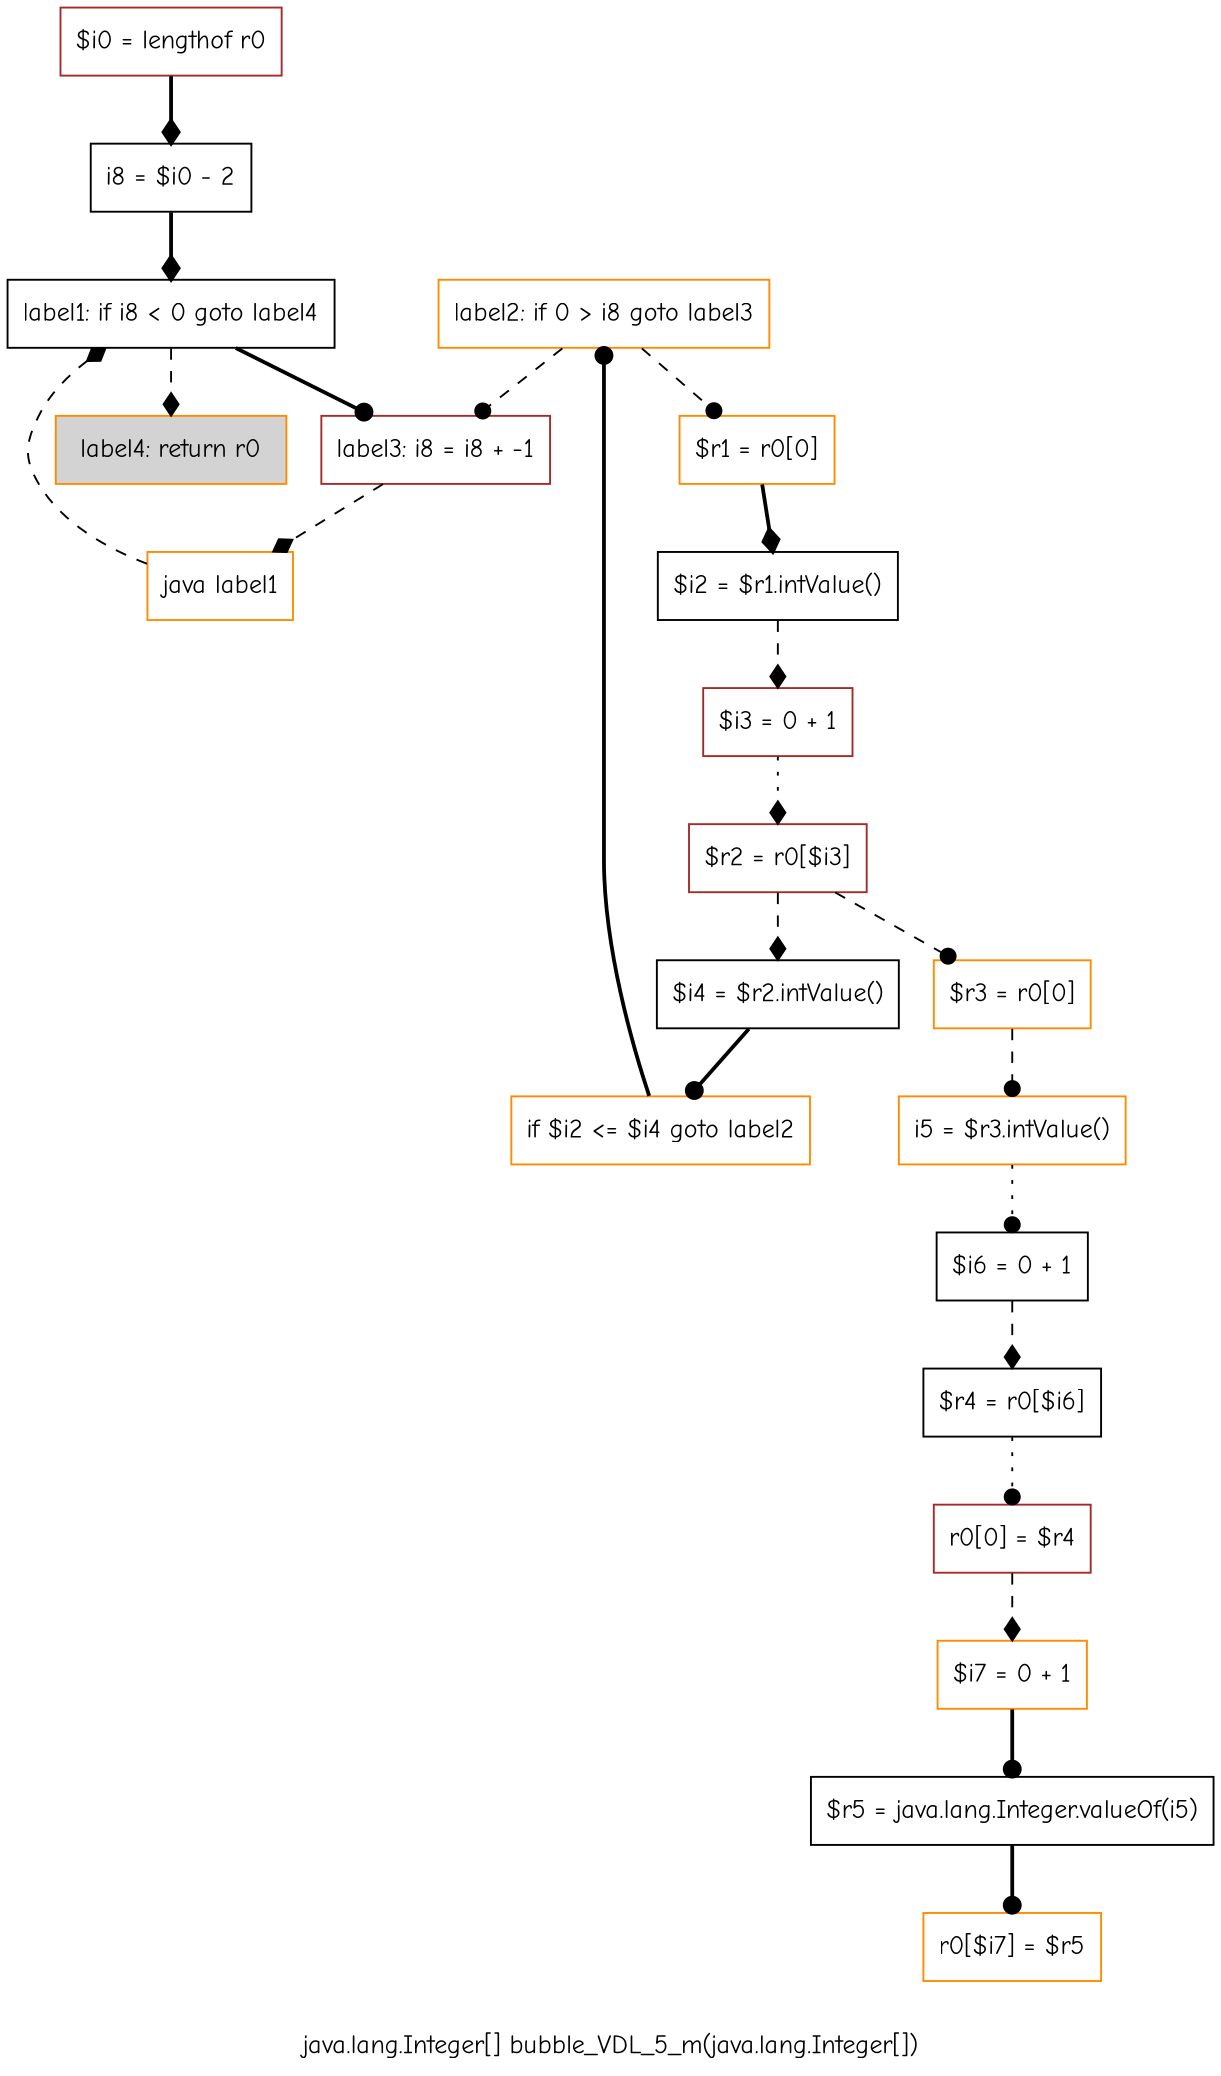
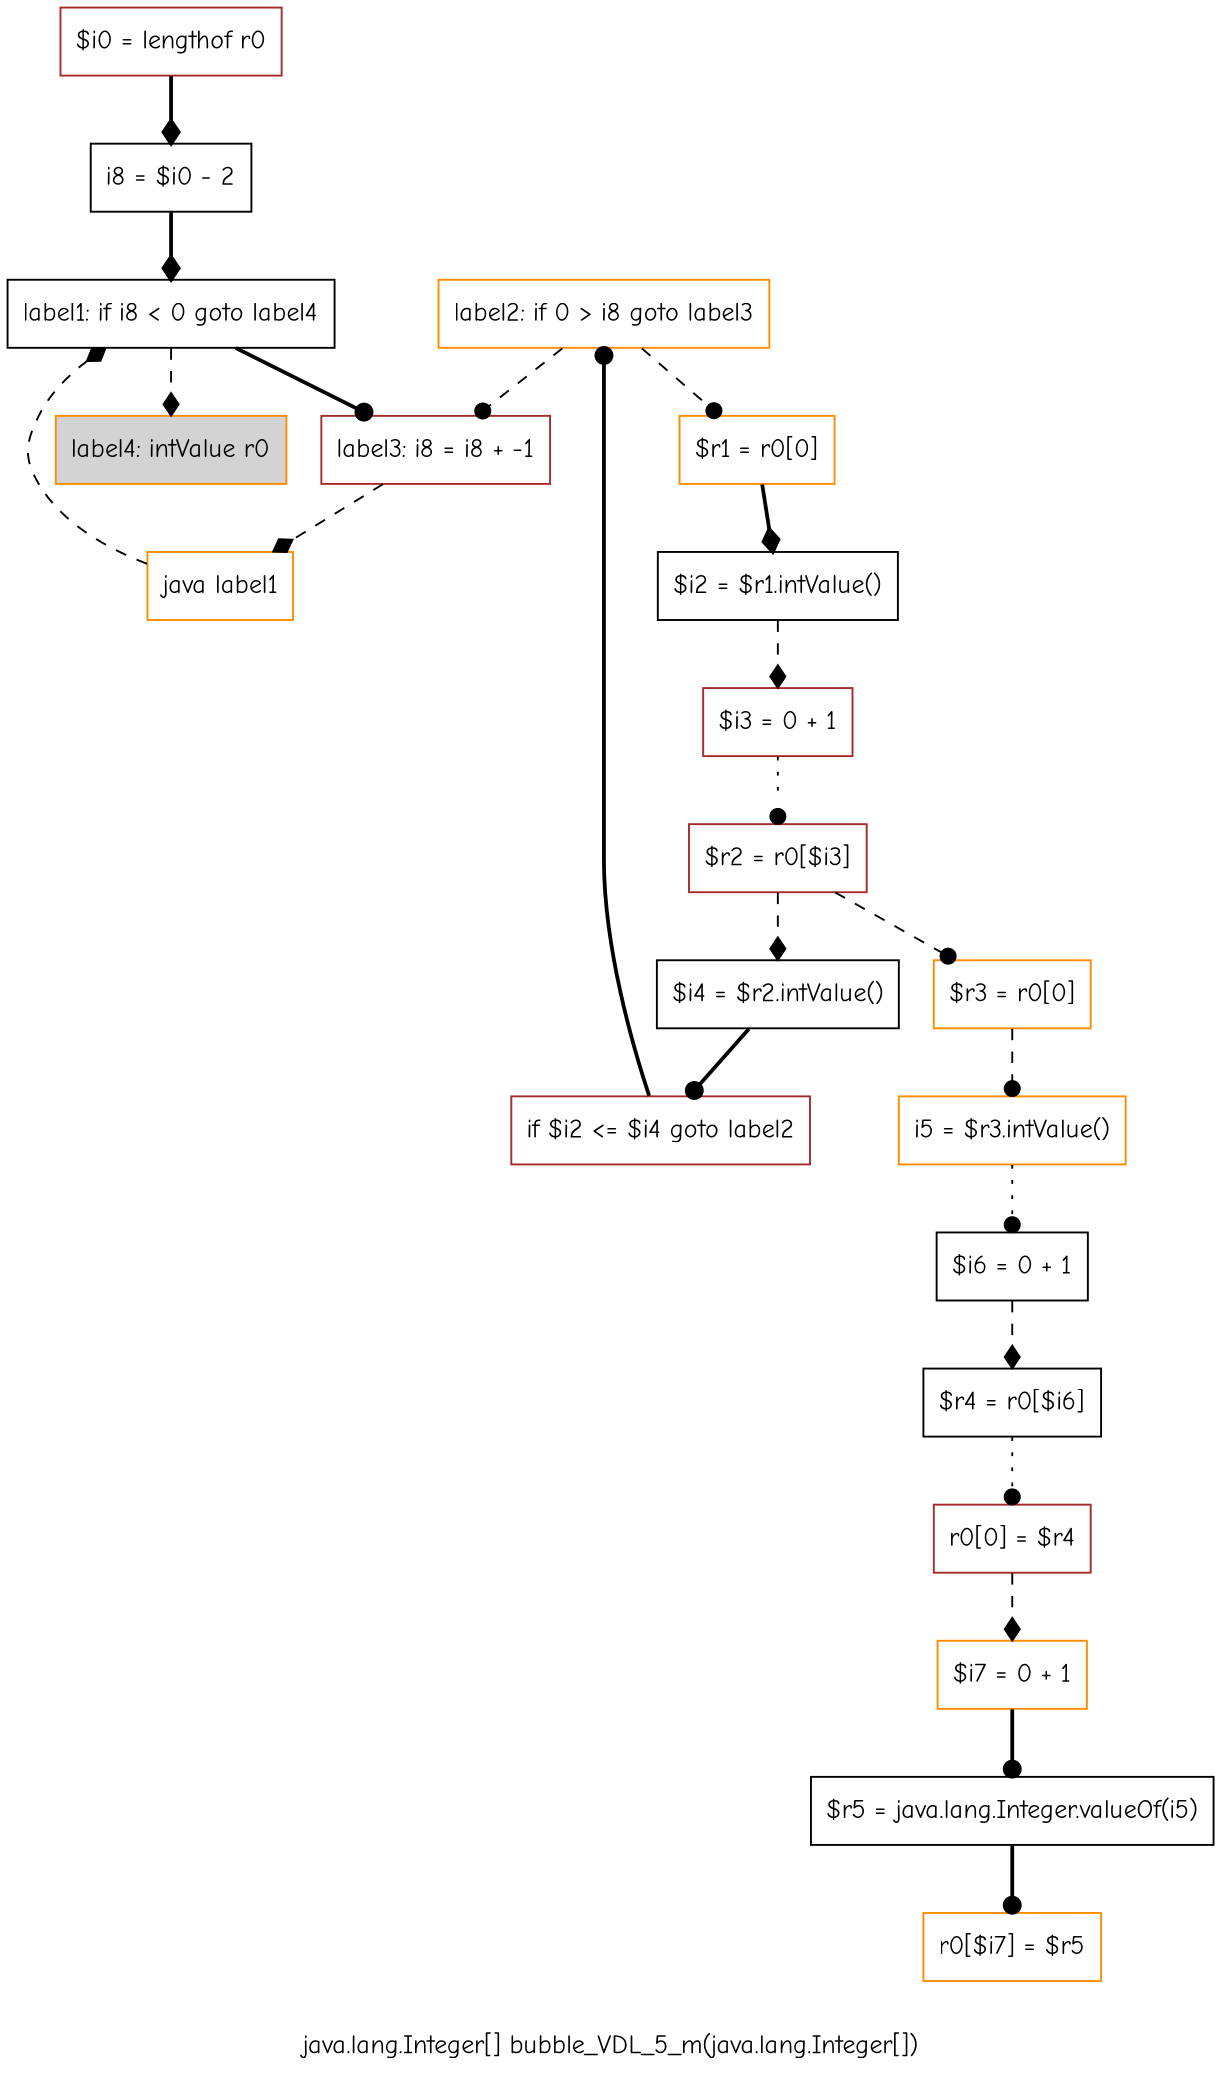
node "label4: return r0": label "label4: return r0" -> "label4: intValue r0"
edge "$i3 = 0 + 1" -> "$r2 = r0[$i3]": arrowhead diamond -> dot
node "if $i2 <= $i4 goto label2": color darkorange -> brown
